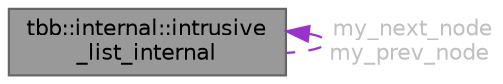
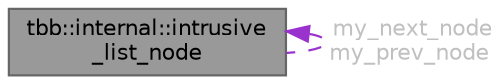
node "tbb::internal::intrusive _list_internal": label "tbb::internal::intrusive _list_internal" -> "tbb::internal::intrusive _list_node"
